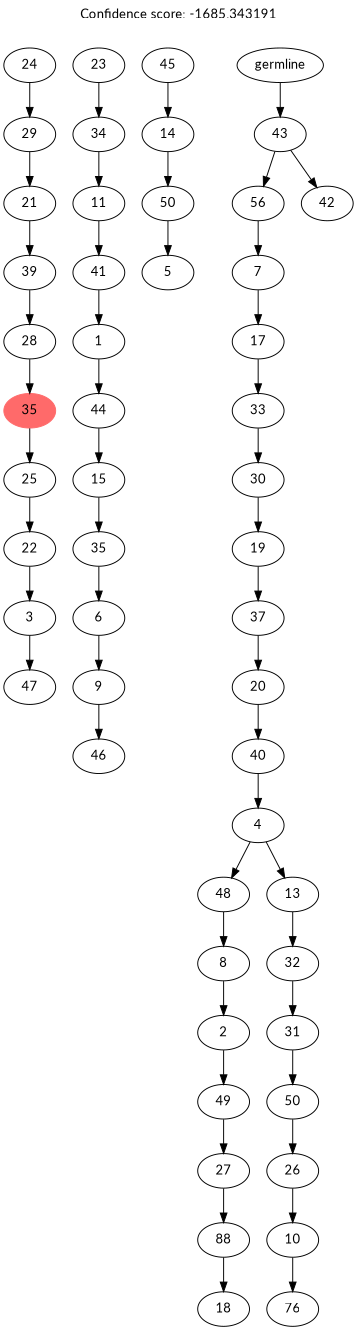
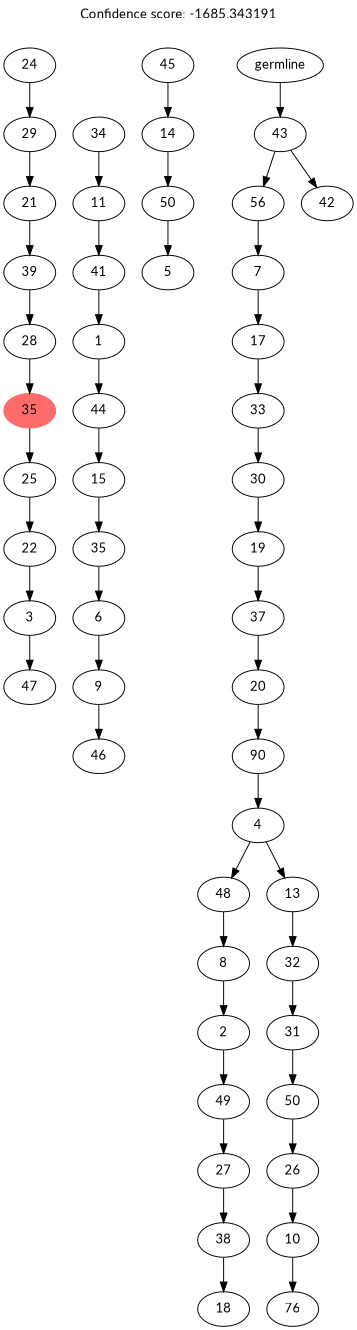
node "23": removed
node "40": label "40" -> "90"
node "88": label "88" -> "38"
